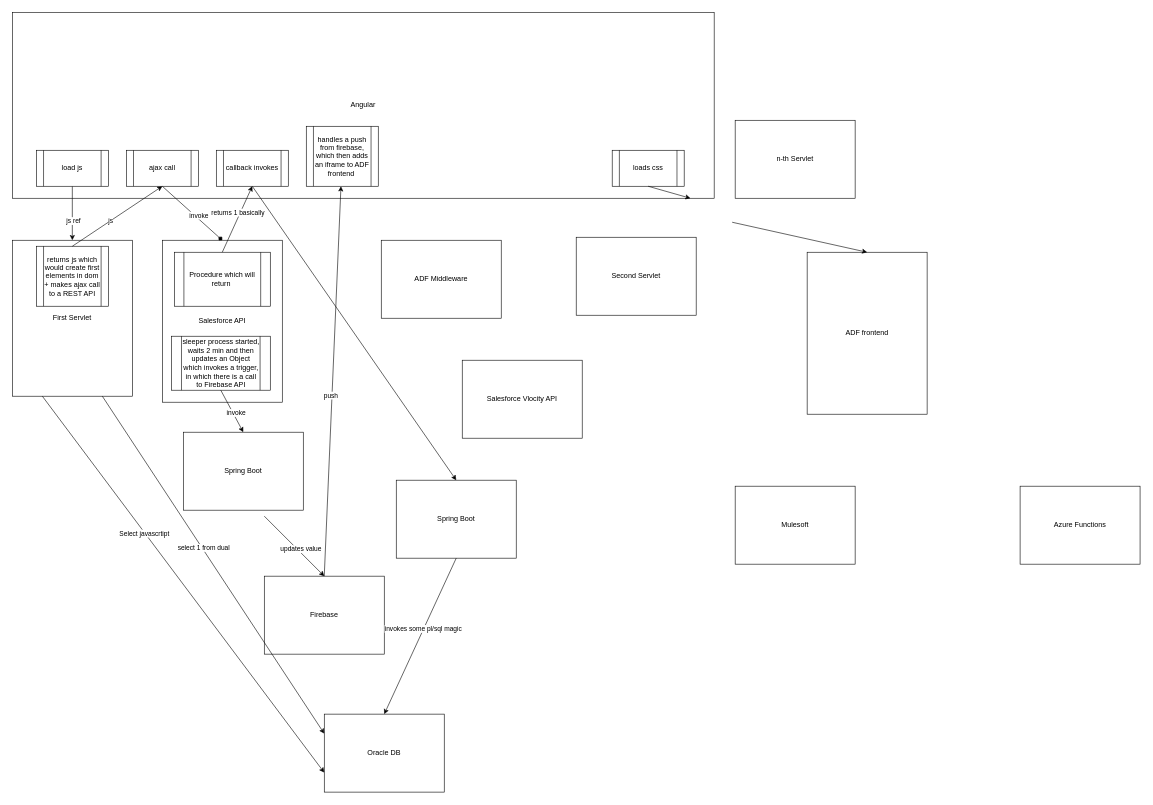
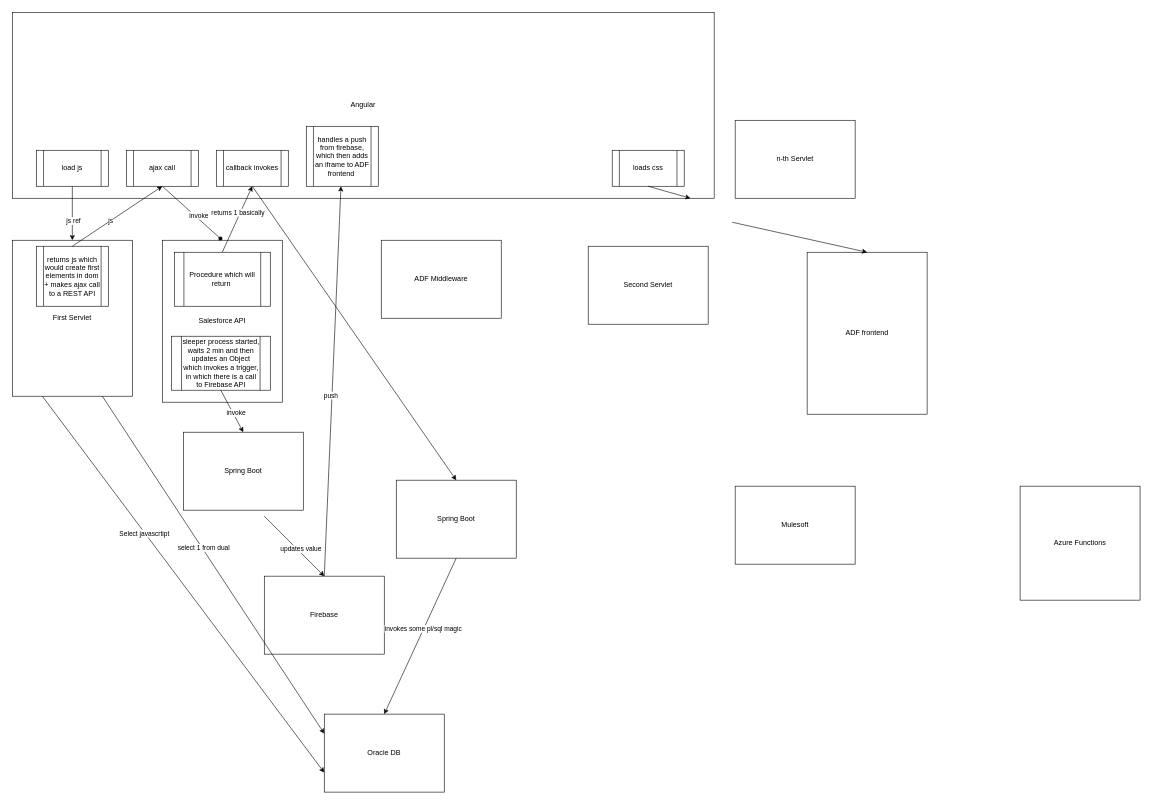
node "Second Servlet": moved (636, 276) -> (648, 285)
node "Salesforce Vlocity API": removed
node "Azure Functions": size 120x78 -> 120x114
